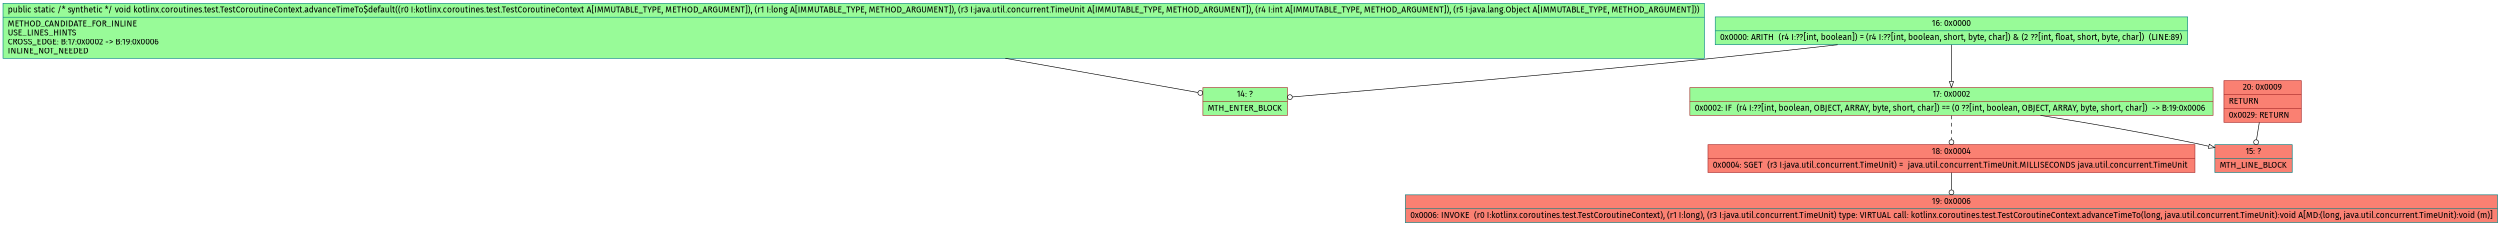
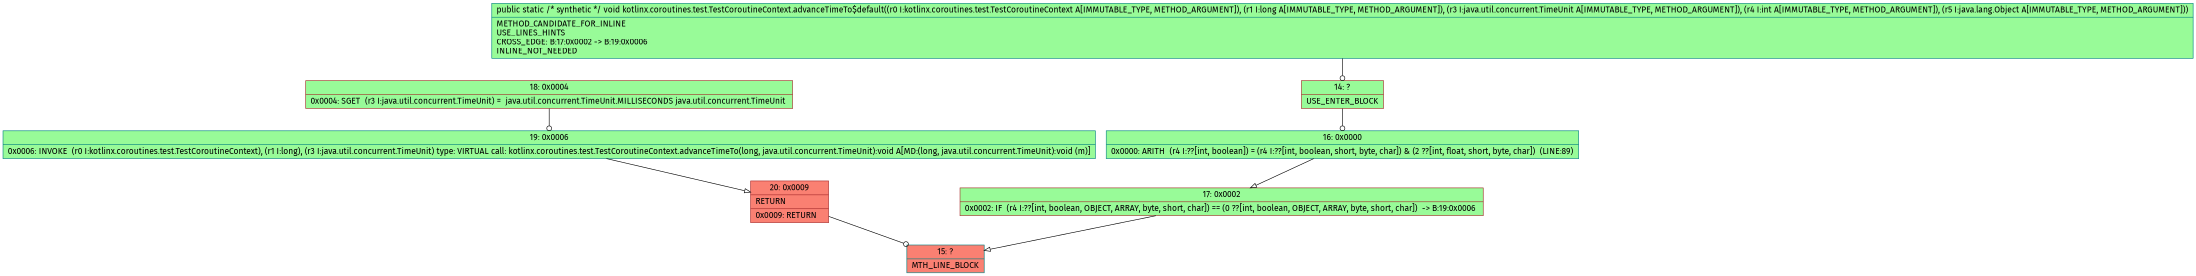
edge "16: 0x0000" -> "14: ?": reversed
node "14: ?": text "MTH_ENTER_BLOCK" -> "USE_ENTER_BLOCK"
node "20: 0x0009": text "0x0029: RETURN" -> "0x0009: RETURN"
edge "17: 0x0002" -> "18: 0x0004": removed
node "18: 0x0004": fillcolor salmon -> palegreen
edge "19: 0x0006" -> "20: 0x0009": added
node "19: 0x0006": fillcolor salmon -> palegreen
